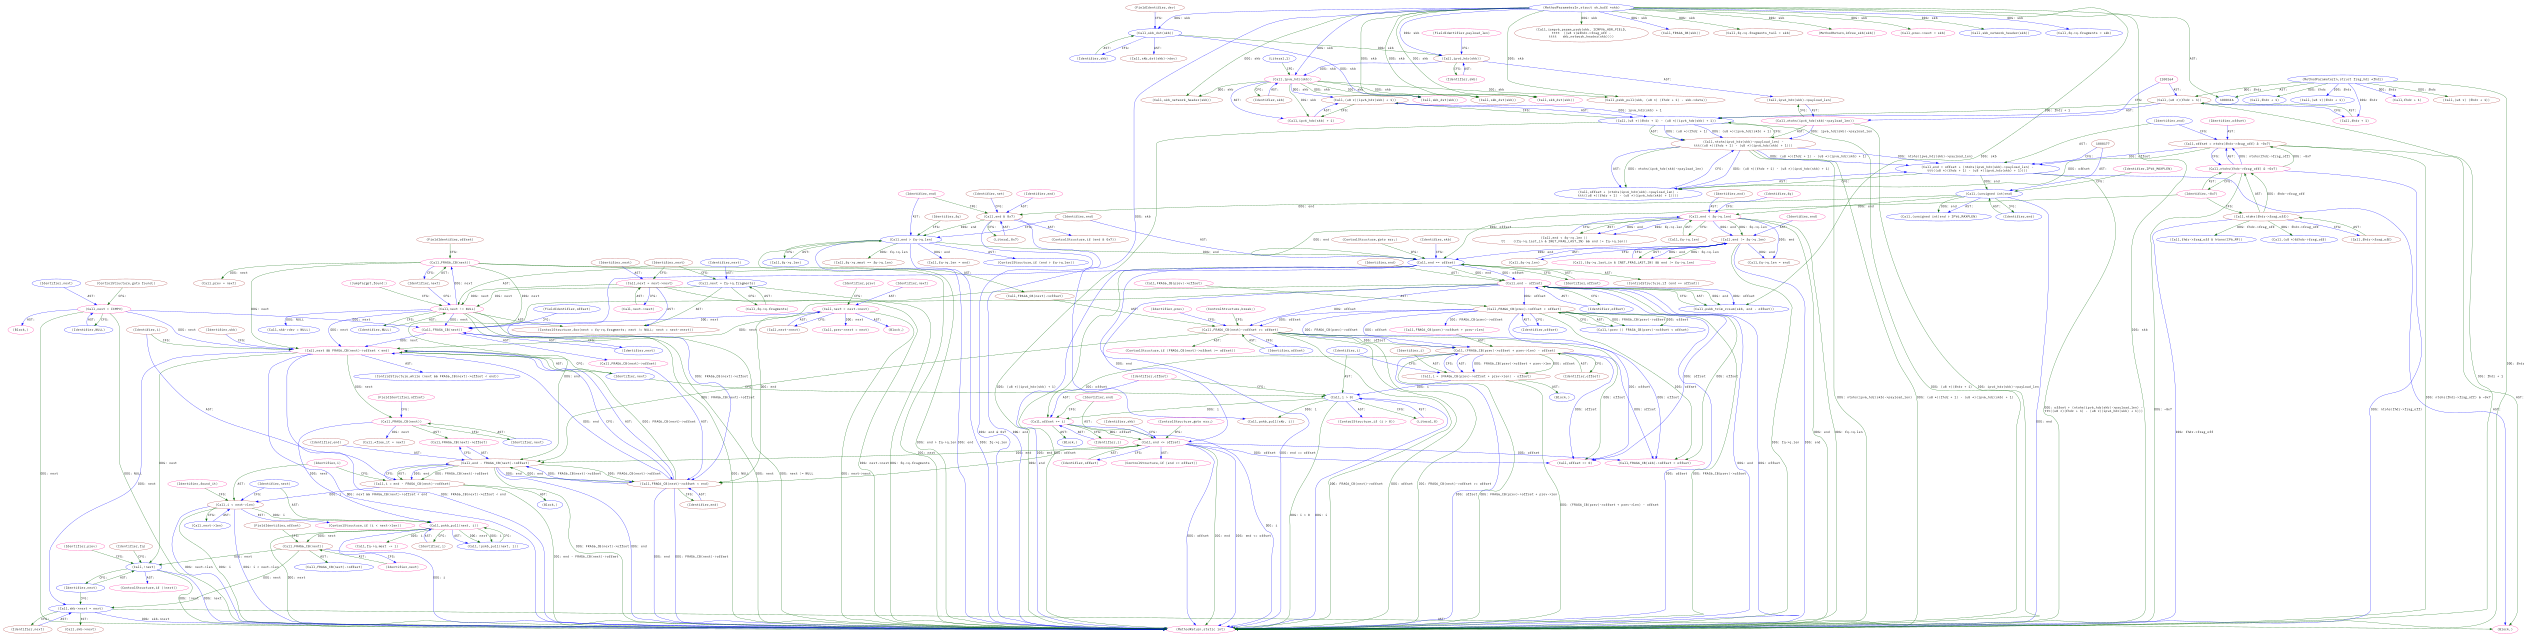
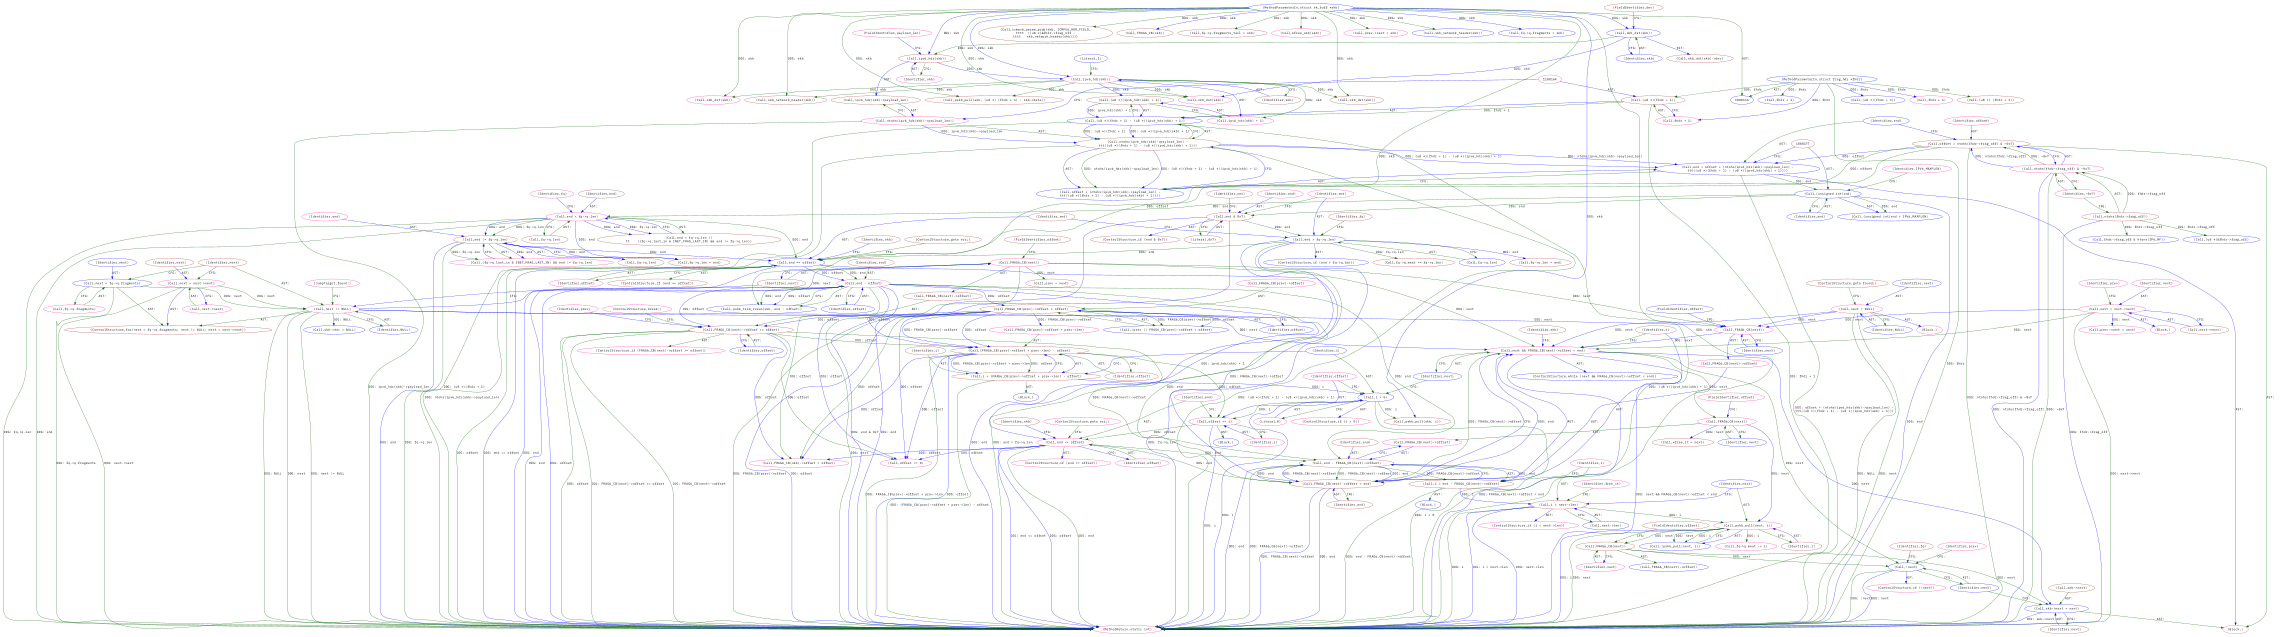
node "(MethodReturn,kfree_skb(skb))": label "(MethodReturn,kfree_skb(skb))" -> "(Call,kfree_skb(skb))"
edge "(Identifier,~0x7)" -> "(Call,end == offset)": now "(Call,offset = ntohs(fhdr->frag_off) & ~0x7)" -> "(Call,end == offset)"
node "(Call,fhdr->frag_off)": removed
node "(Call,next = ICMPV)": label "(Call,next = ICMPV)" -> "(Call,next = NULL)"
edge "(Call,end - offset)" -> "(Call,(FRAG6_CB(prev)->offset + prev->len) - offset)": added, label "DDG: offset"
edge "(Call,end - offset)" -> "(Call,end <= offset)": label "DDG: end" -> "DDG: ipv6_hdr(skb) + 1"
node "(Identifier,found_it)": label "(Identifier,found_it)" -> "(Identifier,free_it)"
edge "(Call,skb->next = next)" -> "(Call,skb->next)": reversed
